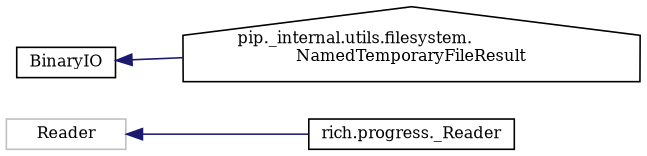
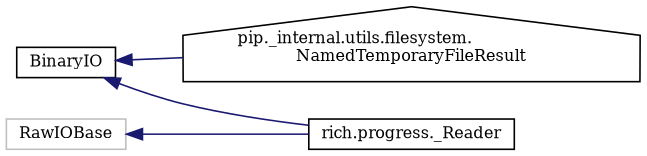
edge "rich.progress._Reader" -> "BinaryIO": added
node "Reader": label "Reader" -> "RawIOBase"
